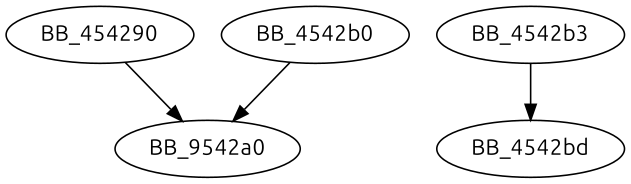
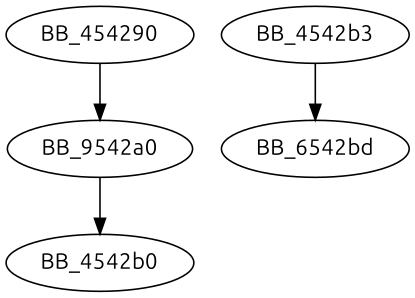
edge "BB_4542b0" -> "BB_9542a0": reversed
node "BB_4542bd": label "BB_4542bd" -> "BB_6542bd"
